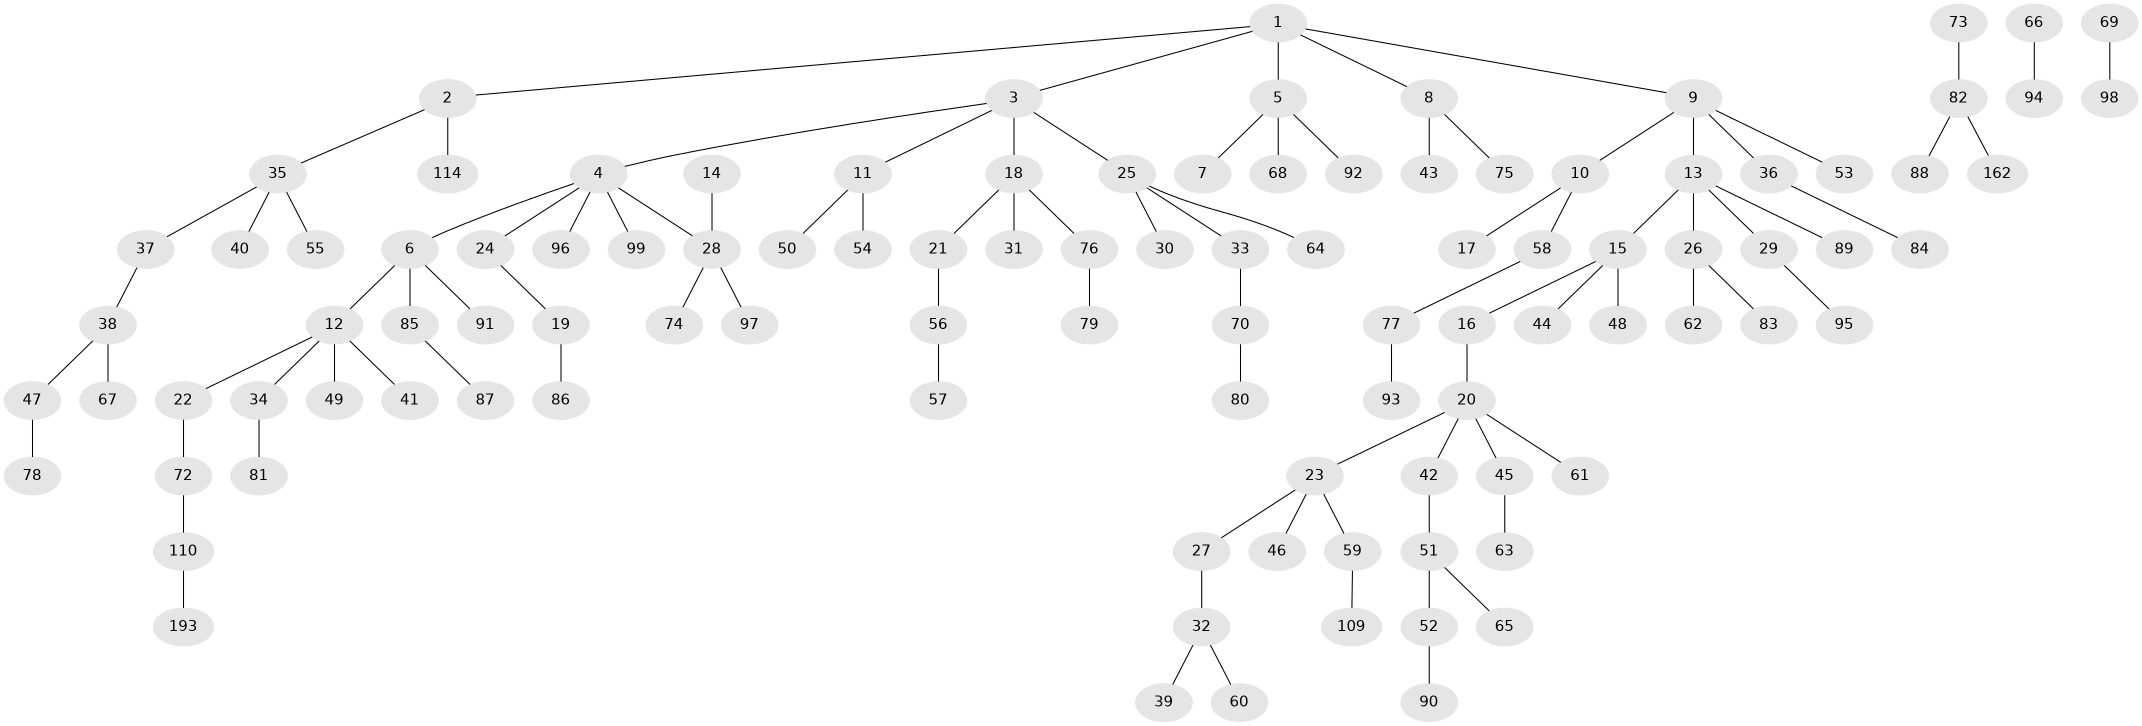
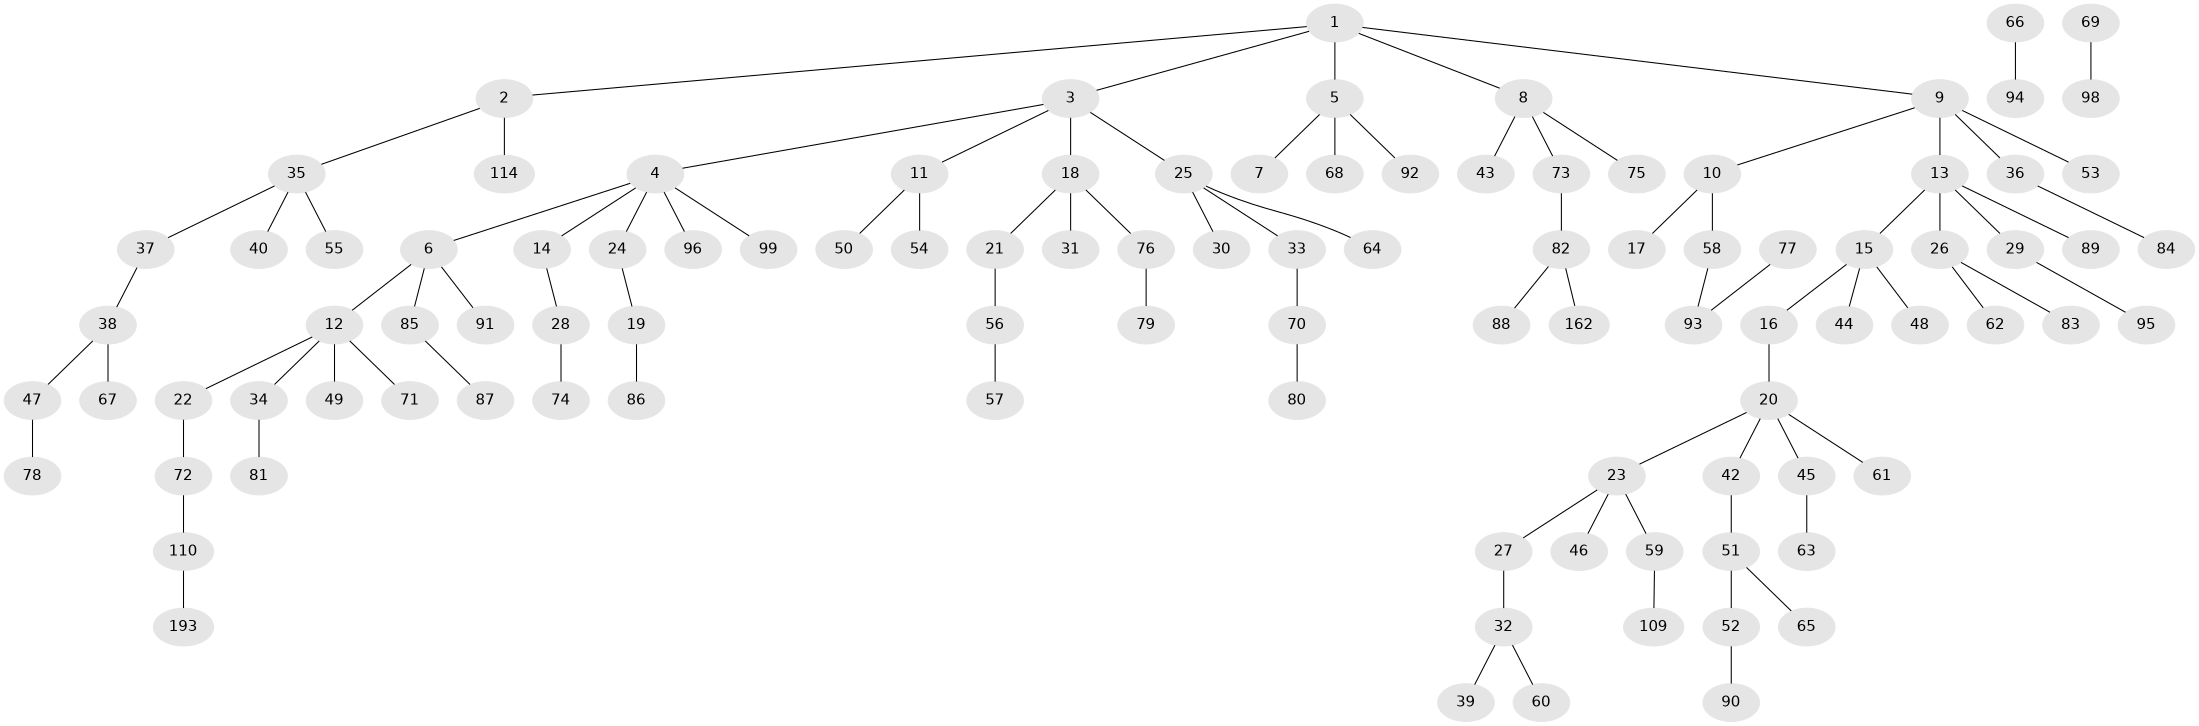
edge "8" -- "73": added
edge "4" -- "28": now "4" -- "14"
edge "58" -- "77": now "58" -- "93"
node "97": removed
node "41": label "41" -> "71"
